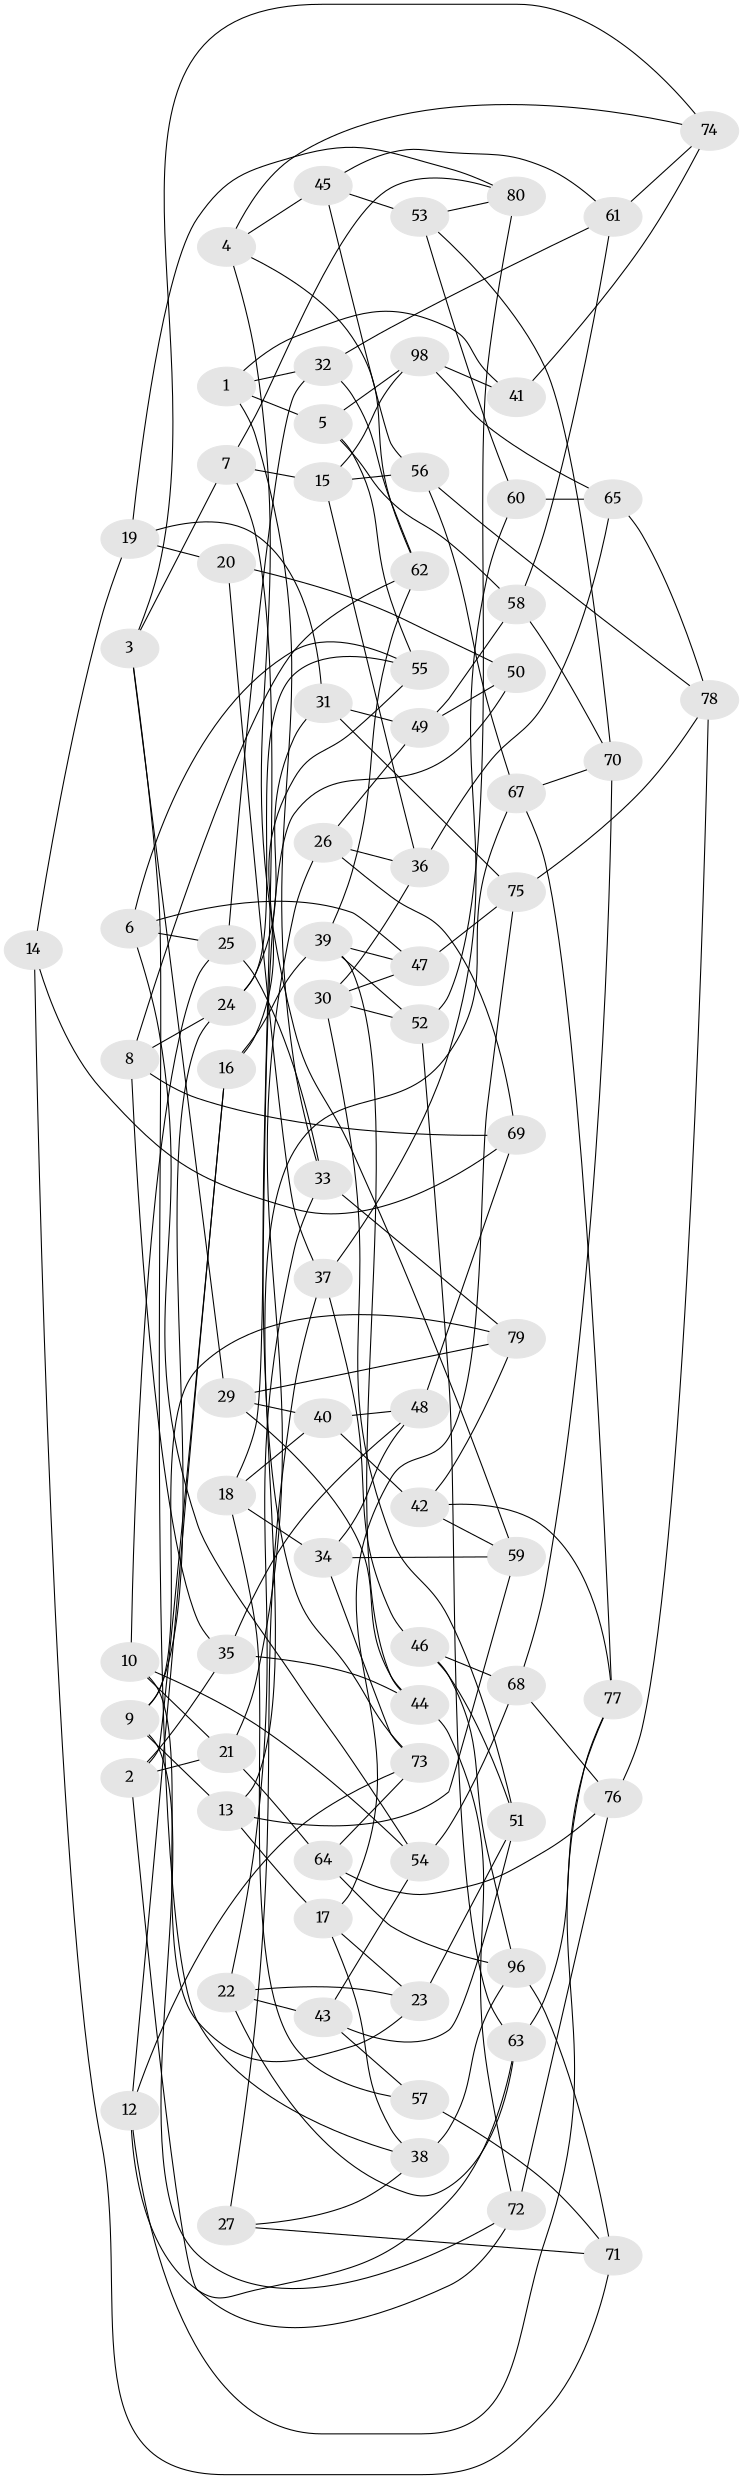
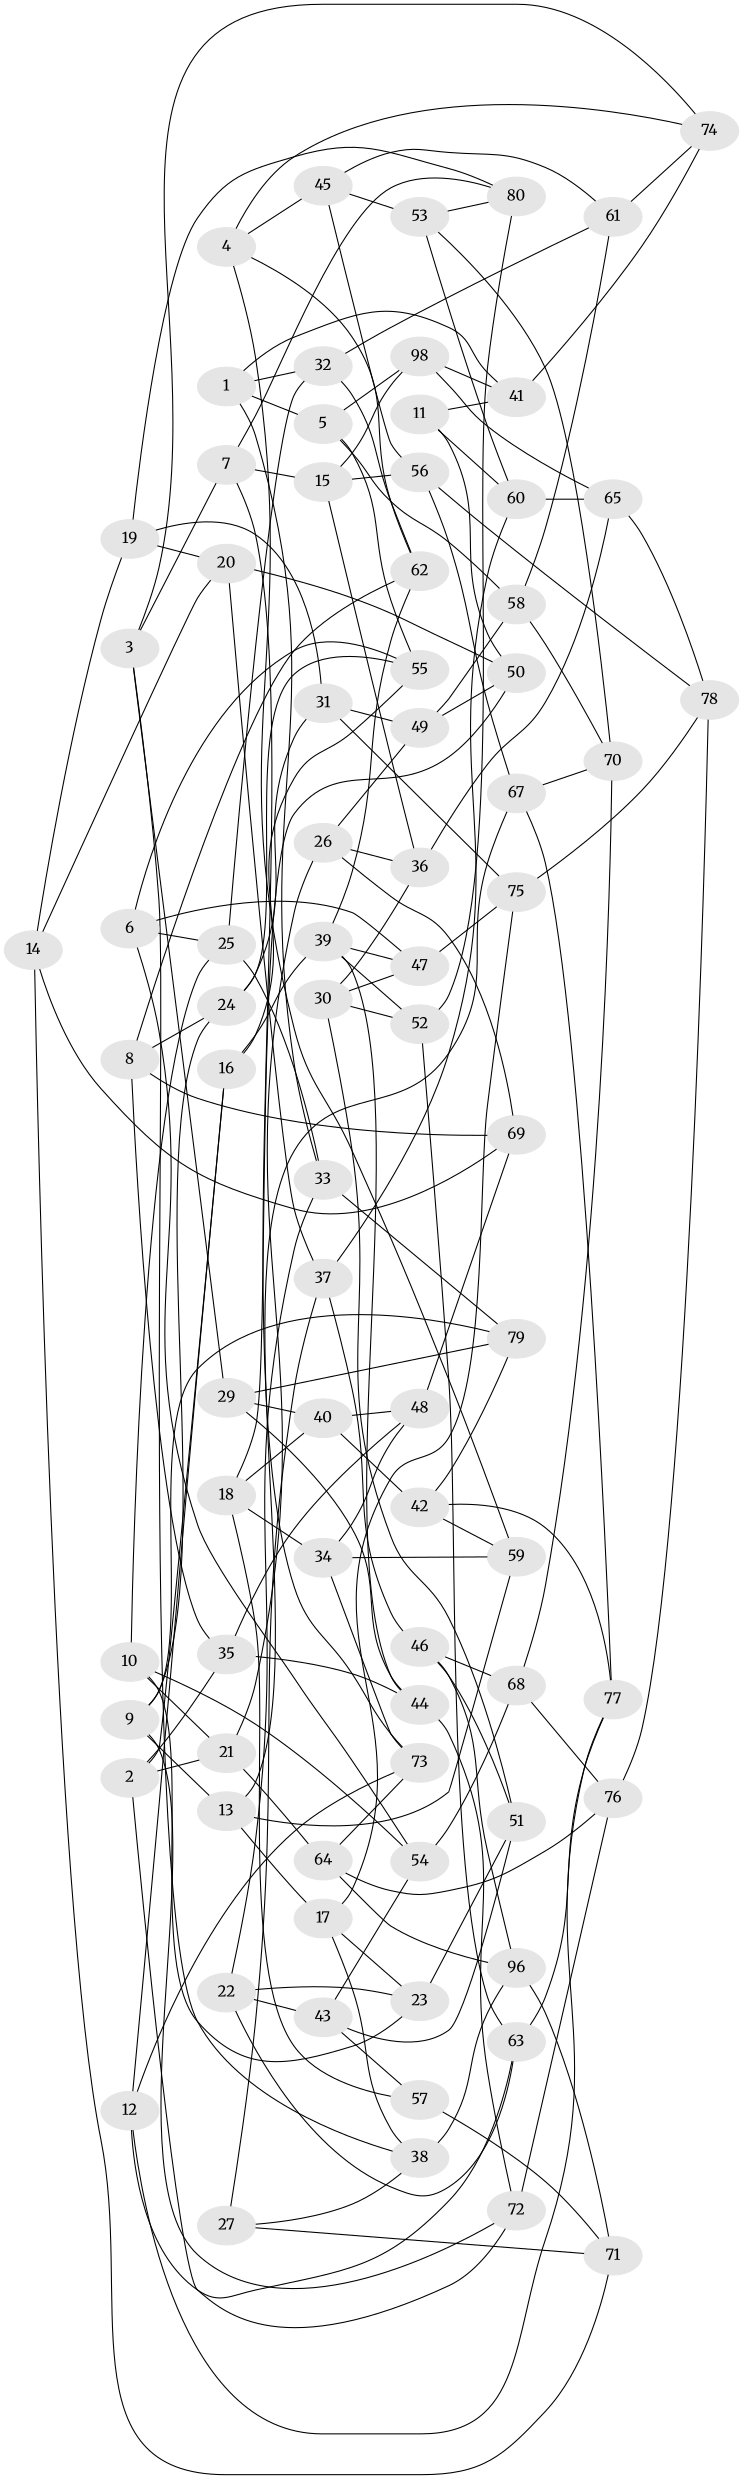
node "11": added
edge "20" -- "14": added
